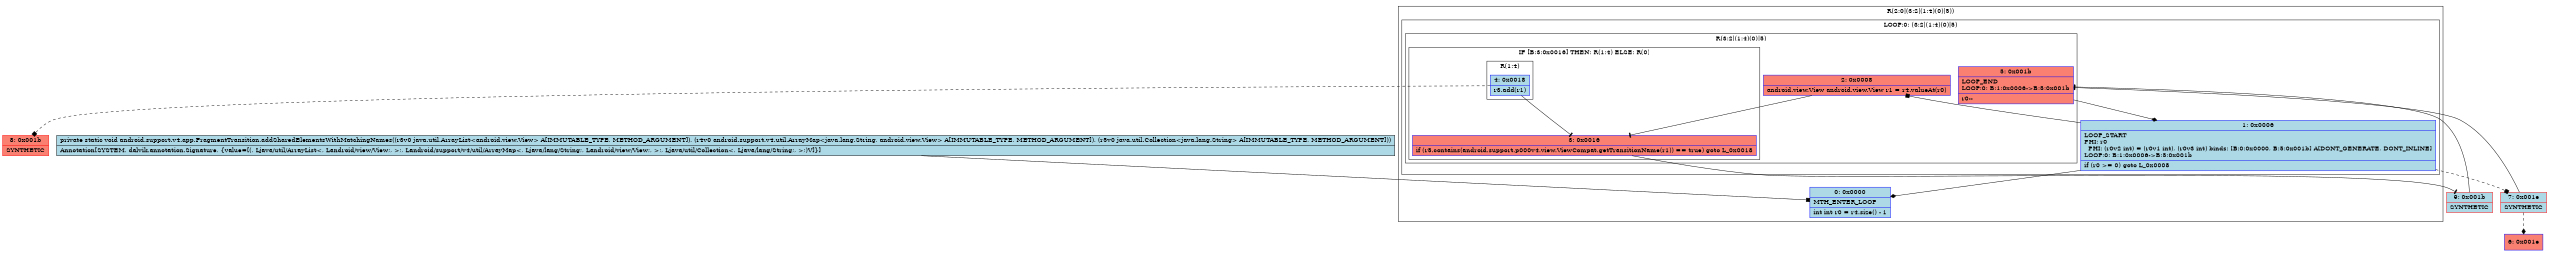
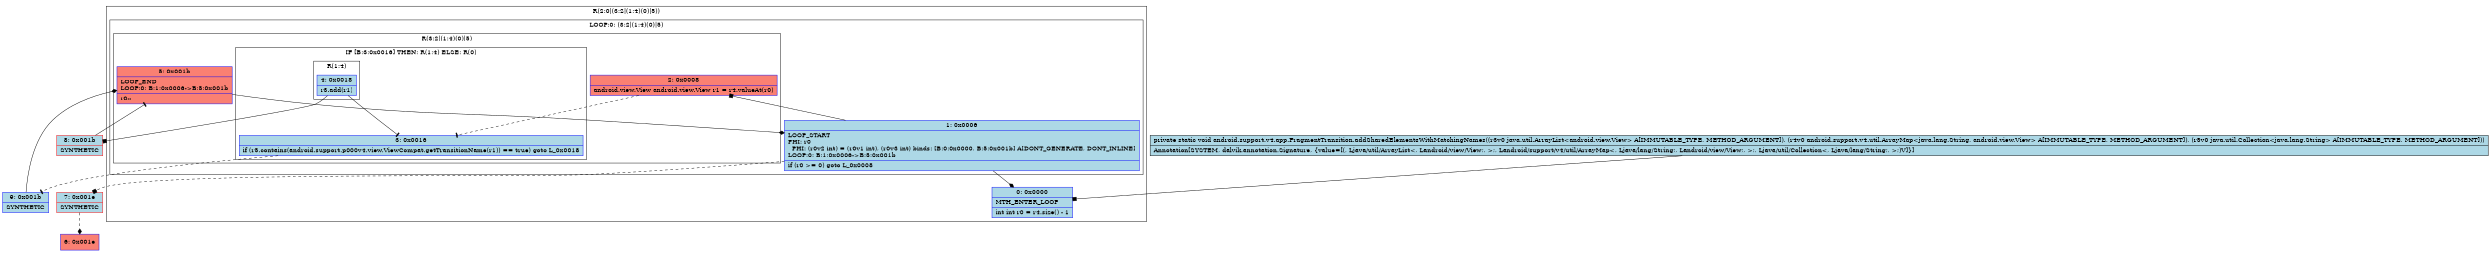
edge "4: 0x0018" -> "8: 0x001b": style dashed -> solid
edge "9: 0x001b" -> "5: 0x001b": arrowhead tee -> diamond
edge "7: 0x001e" -> "5: 0x001b": now "8: 0x001b" -> "5: 0x001b"
edge "2: 0x0008" -> "3: 0x0016": style solid -> dashed
node "8: 0x001b": fillcolor salmon -> lightblue
node "3: 0x0016": fillcolor salmon -> lightblue
edge "3: 0x0016" -> "9: 0x001b": style solid -> dashed
node "9: 0x001b": color red -> blue
